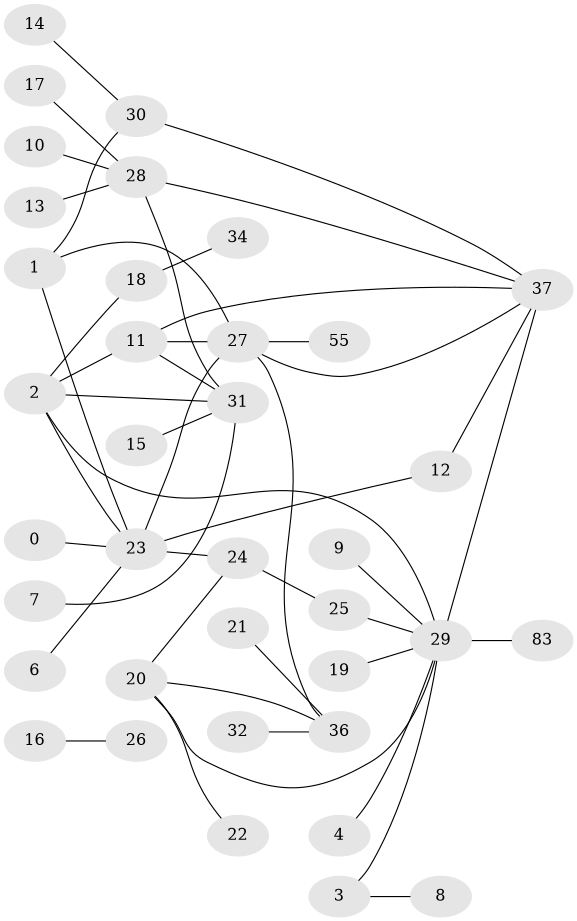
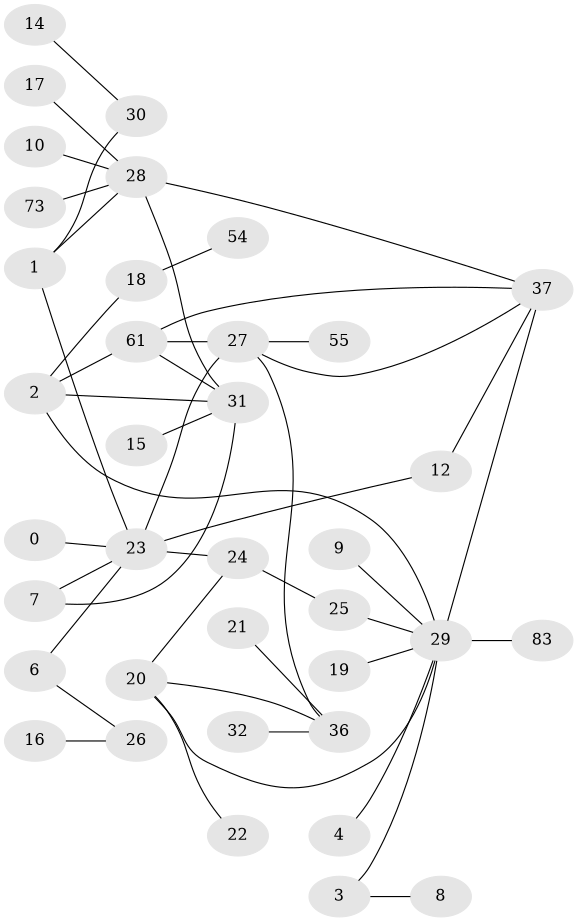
edge "30" -- "37": removed
node "13": label "13" -> "73"
node "34": label "34" -> "54"
edge "1" -- "27": now "1" -- "28"
node "11": label "11" -> "61"
edge "2" -- "23": now "7" -- "23"
edge "6" -- "26": added
